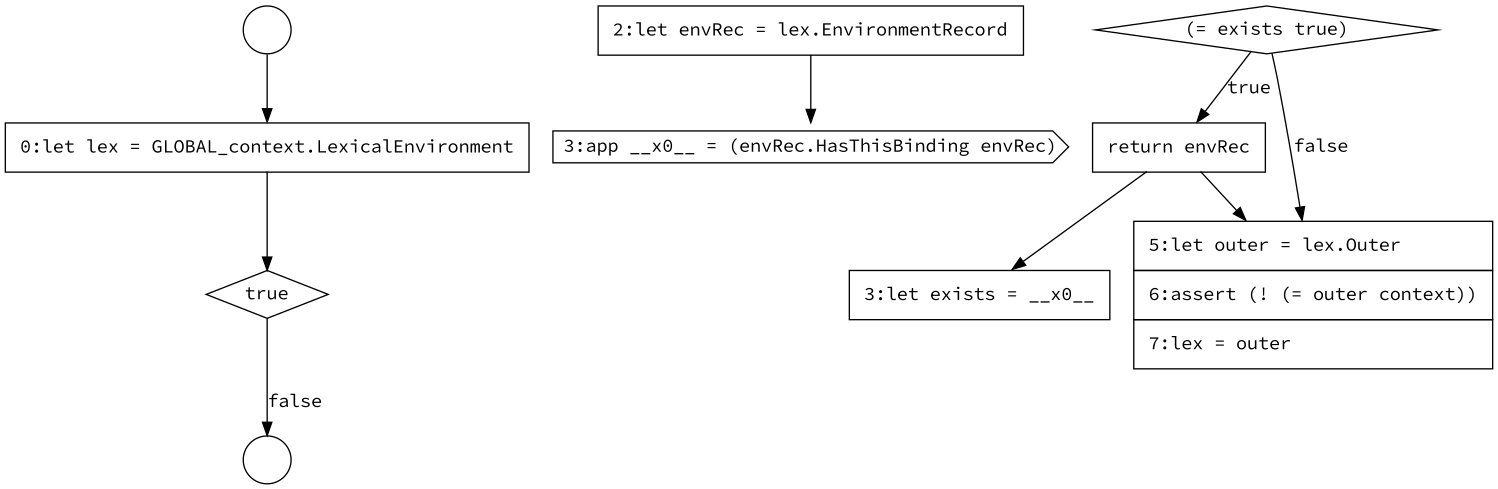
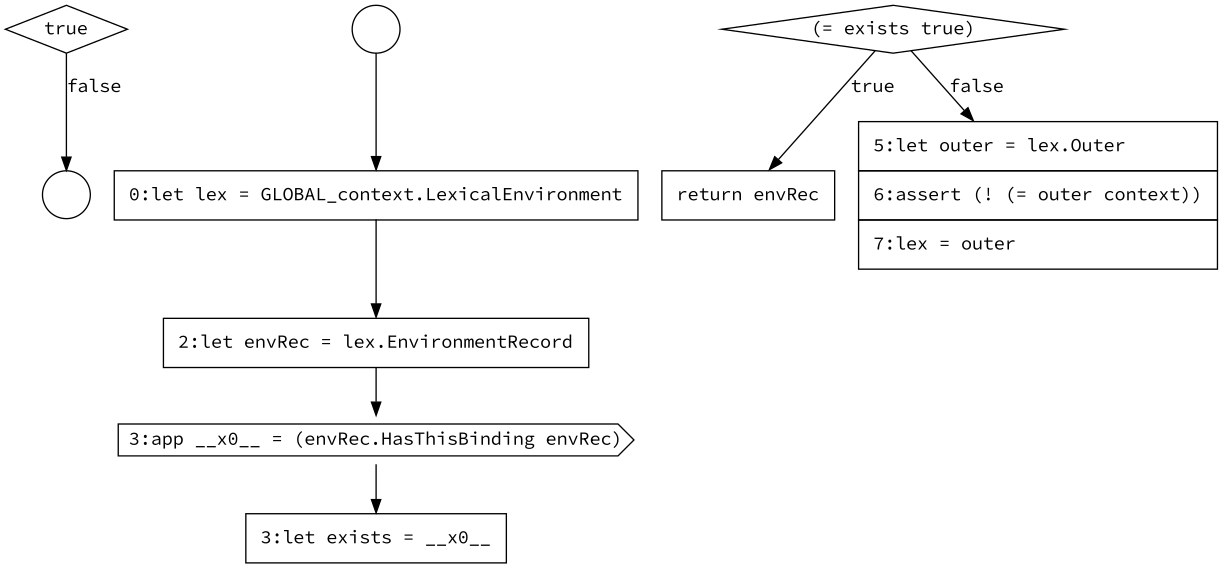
edge "return envRec" -> "5:let outer = lex.Outer": removed
edge "0:let lex = GLOBAL_context.LexicalEnvironment" -> "true": now "0:let lex = GLOBAL_context.LexicalEnvironment" -> "2:let envRec = lex.EnvironmentRecord"
edge "return envRec" -> "3:let exists = __x0__": now "3:app __x0__ = (envRec.HasThisBinding envRec)" -> "3:let exists = __x0__"
